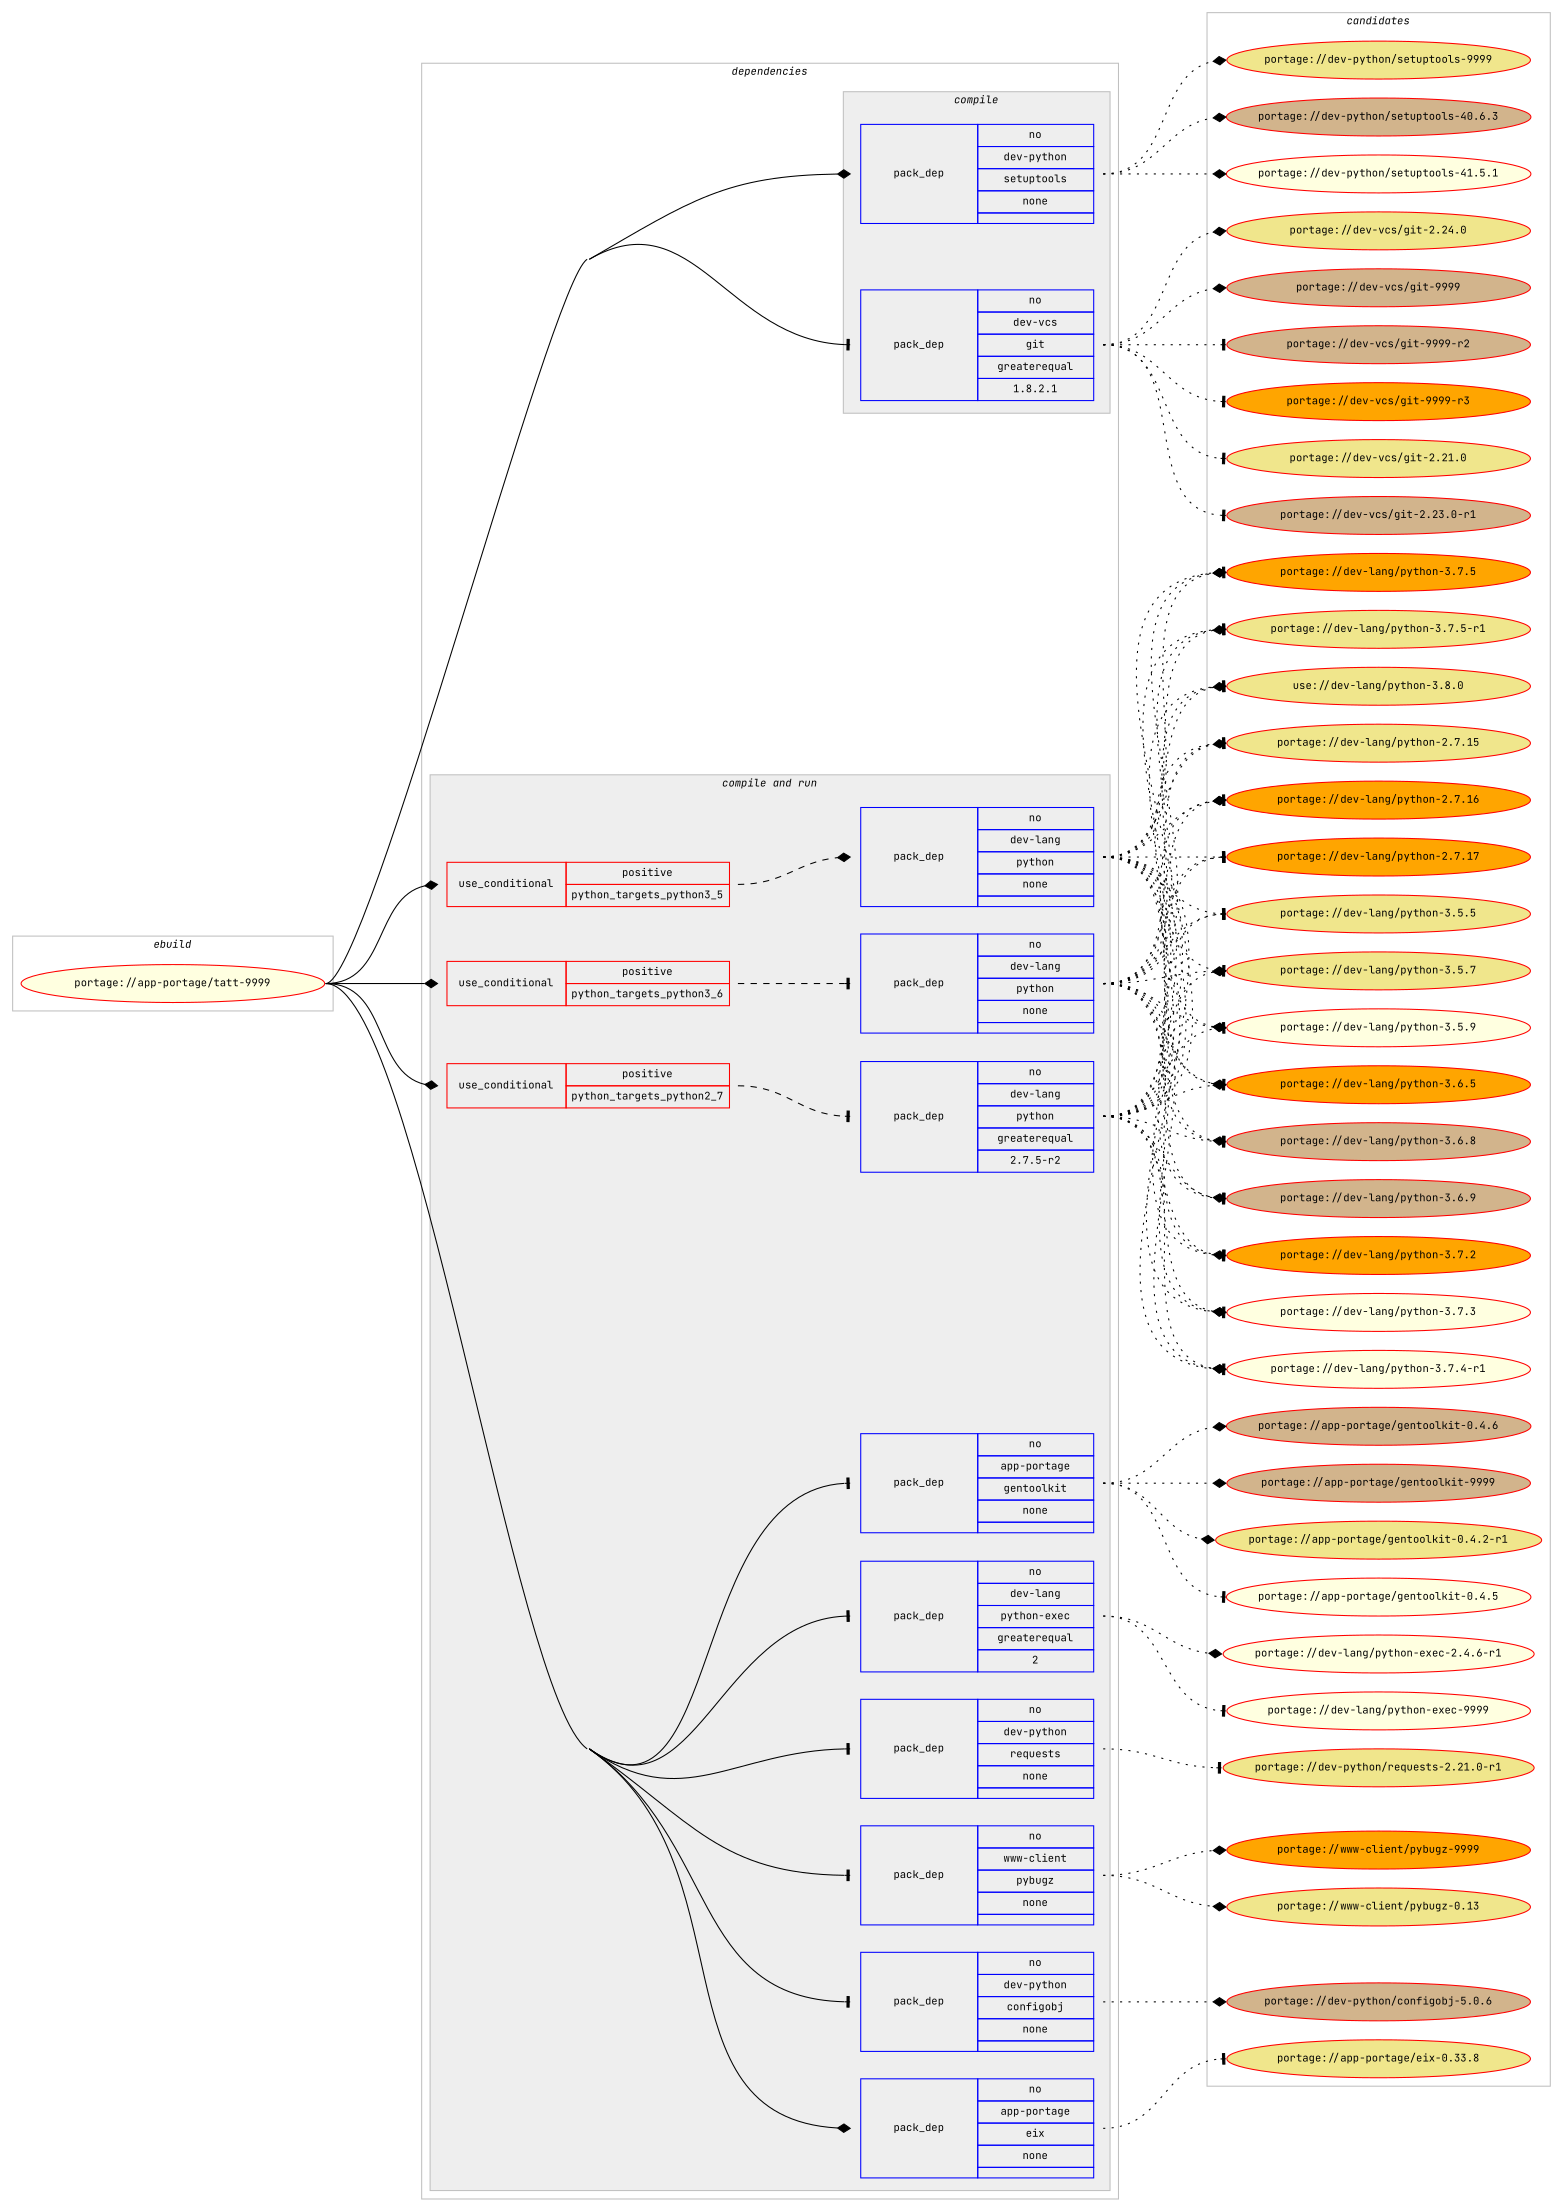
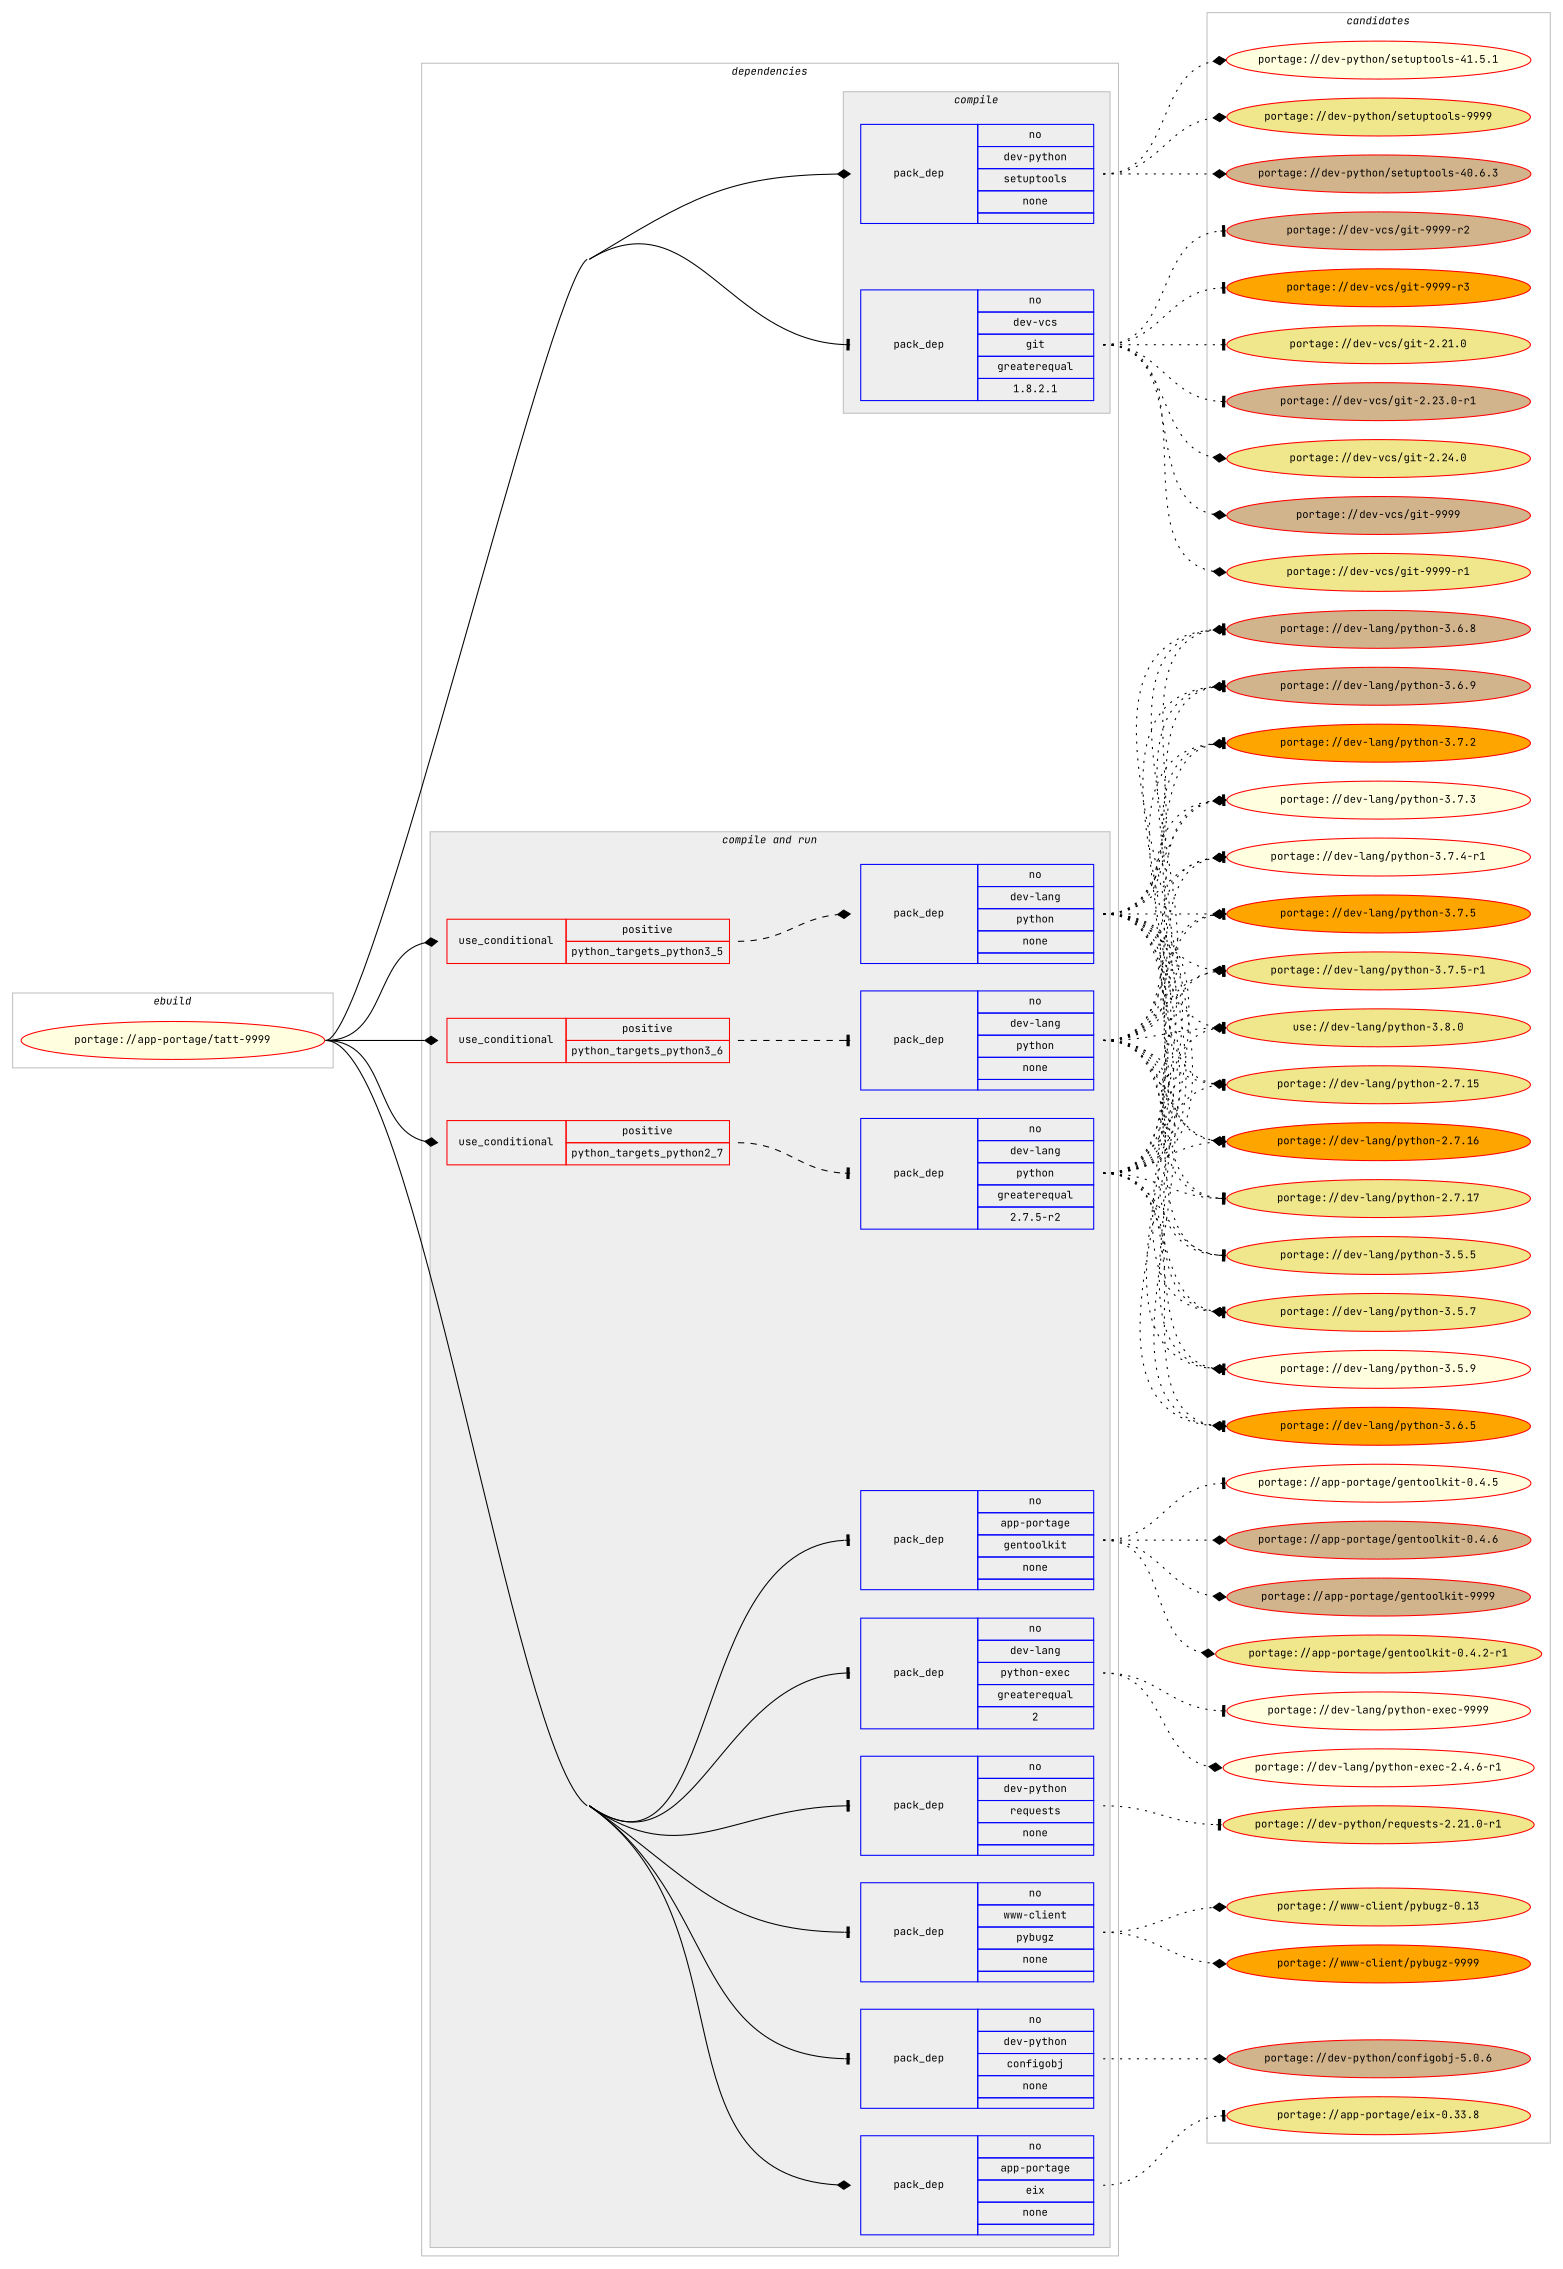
node "portage://dev-vcs/git-9999-r1": added
node "portage://dev-lang/python-2.7.17": fillcolor orange -> khaki
